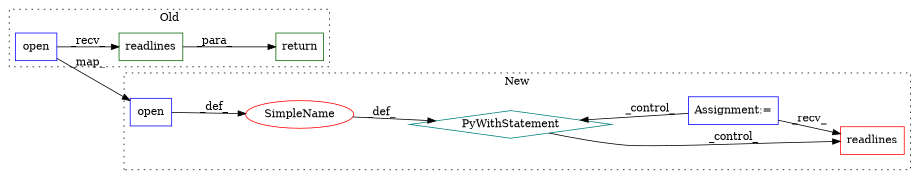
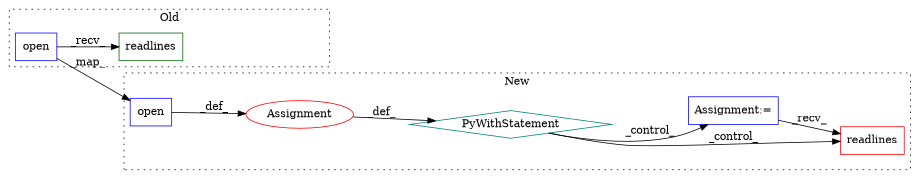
node "return": removed
node "SimpleName": label "SimpleName" -> "Assignment"
edge "Assignment:=" -> "PyWithStatement": reversed
